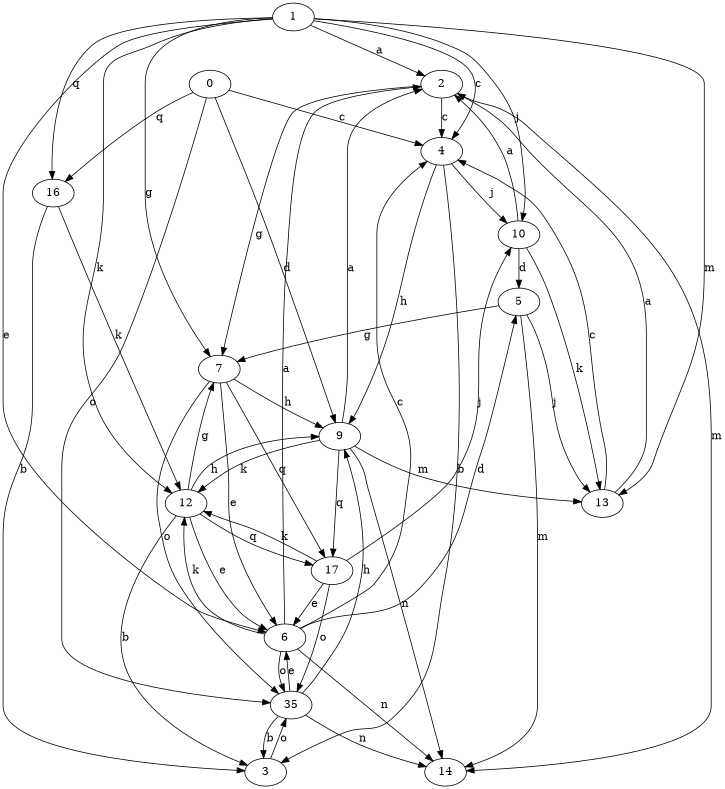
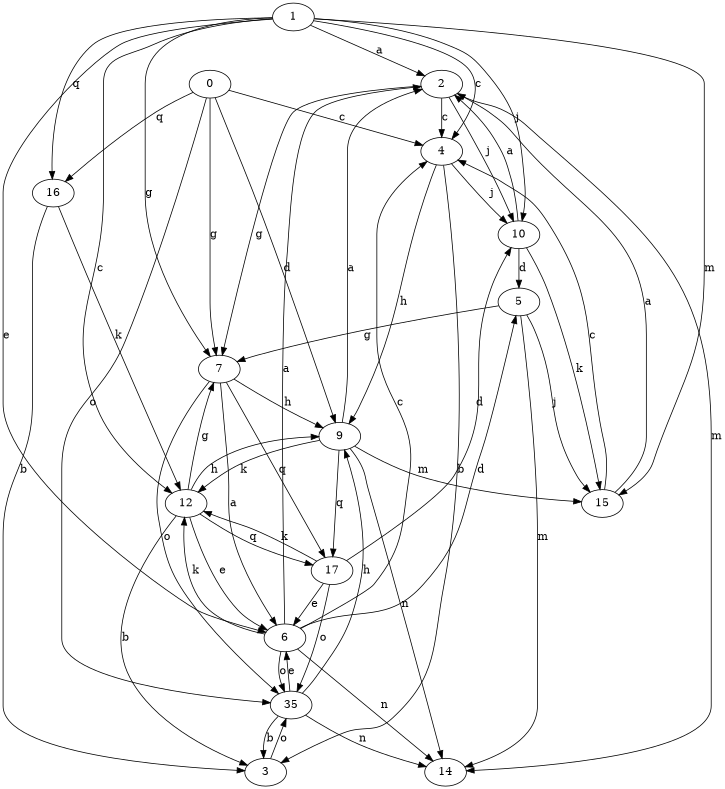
edge "2" -> "10": added, label "j"
edge "0" -> "7": added, label "g"
edge "1" -> "12": label "k" -> "c"
edge "17" -> "10": label "j" -> "d"
edge "7" -> "6": label "e" -> "a"
node "13": label "13" -> "15"
